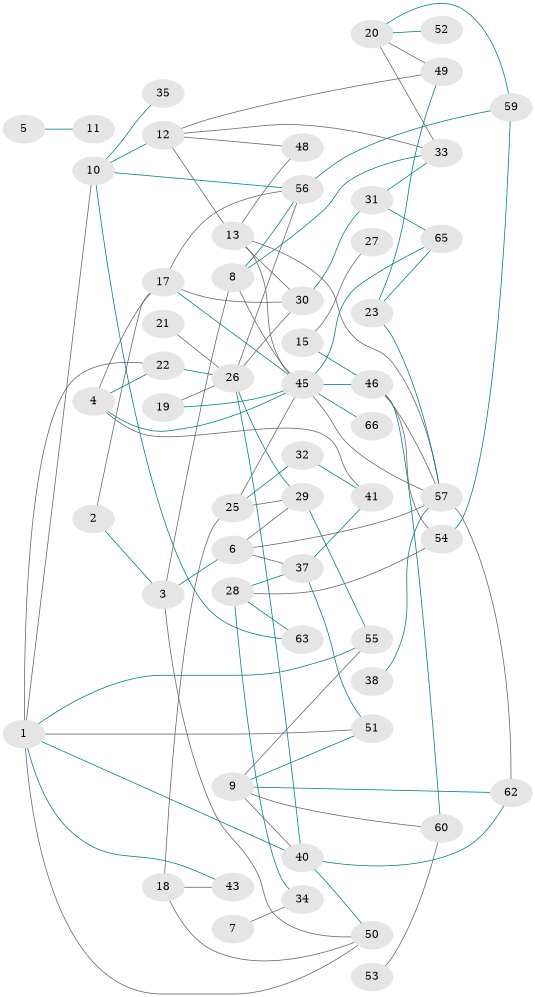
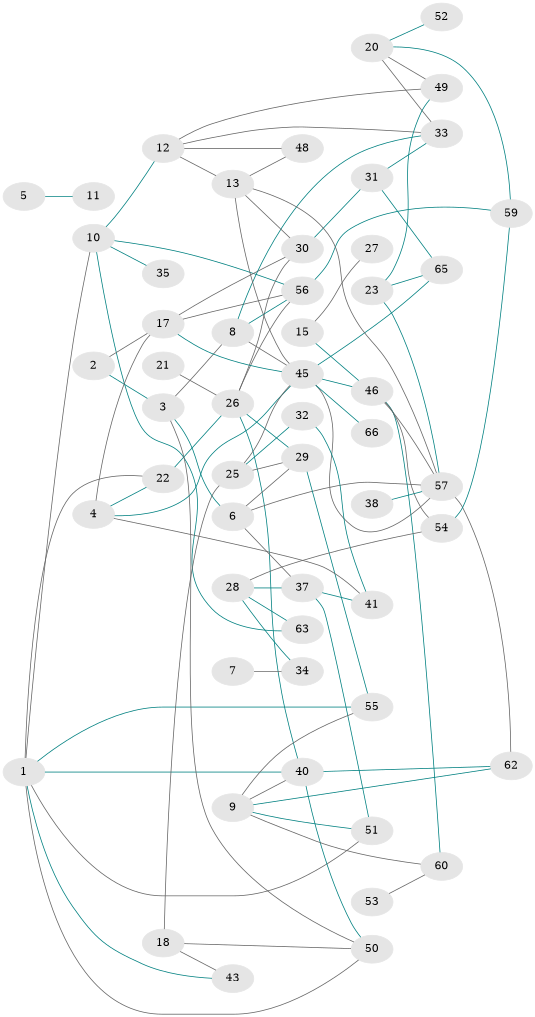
node "19": removed
